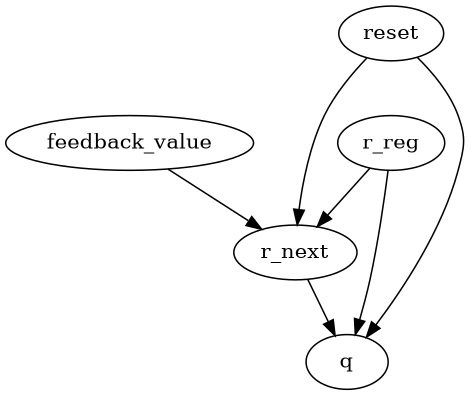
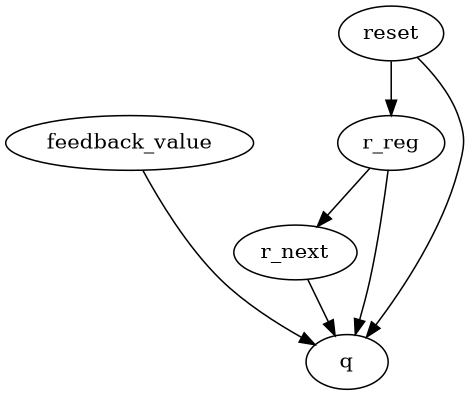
edge "reset" -> "r_next": now "reset" -> "r_reg"
edge "feedback_value" -> "r_next": now "feedback_value" -> "q"
